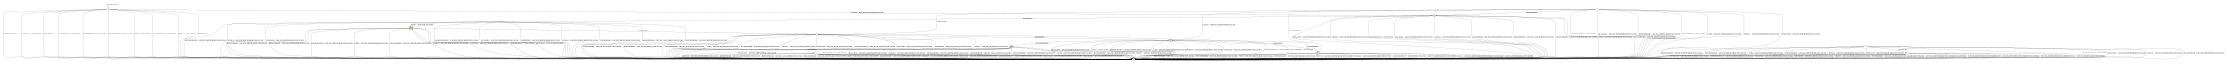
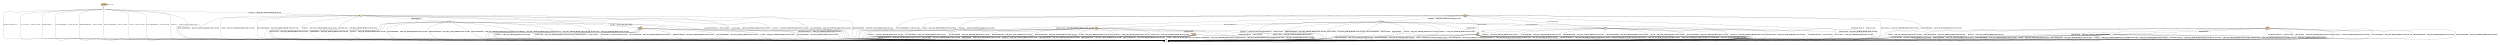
node "__start0": fillcolor white -> tan
node "2": fillcolor white -> tan
edge "2" -> "7": removed, label "RSAClientKeyExchange / -"
node "3": fillcolor white -> tan
edge "3" -> "4": reversed
edge "5" -> "3": label "ChangeCipherSpec / -" -> "Self / -"
node "9": fillcolor white -> tan
node "11": fillcolor white -> tan
node "1": fillcolor khaki -> white
